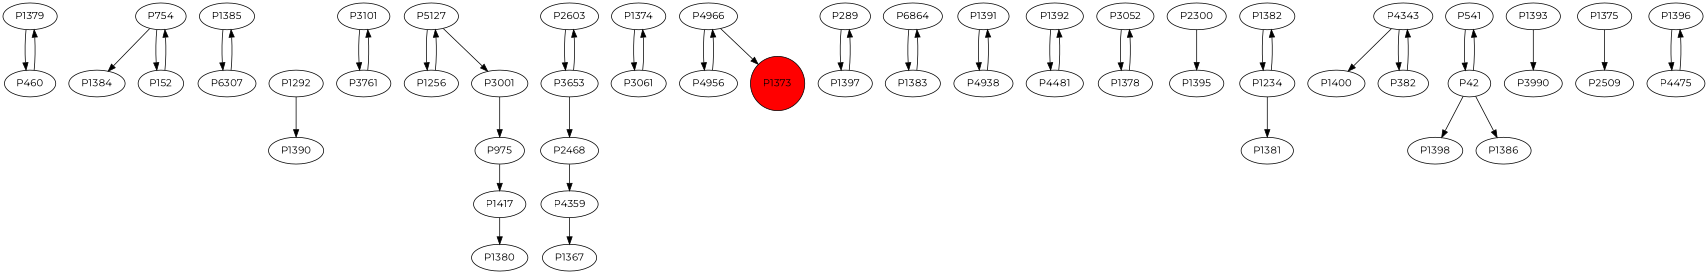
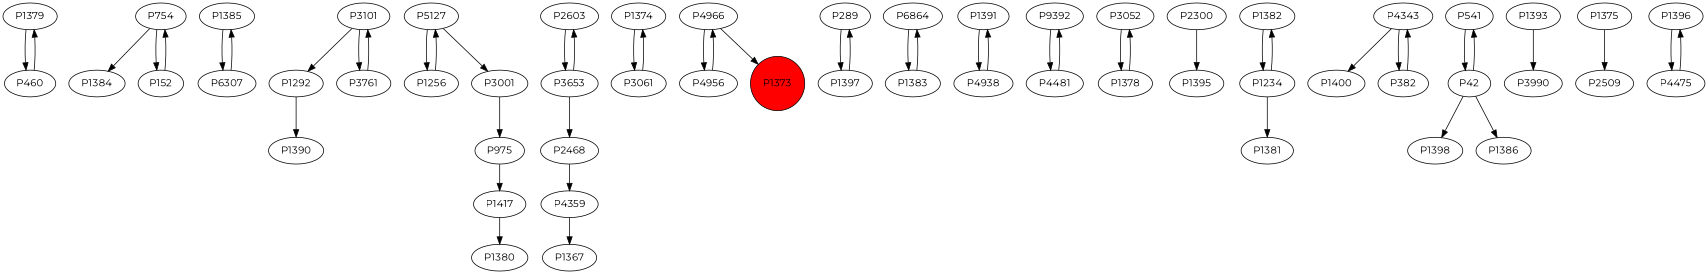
node "P1392": label "P1392" -> "P9392"
edge "P3101" -> "P1292": added
